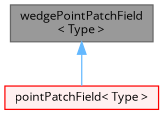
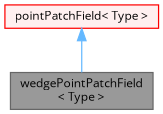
edge "pointPatchField< Type >" -> "wedgePointPatchField < Type >": reversed
